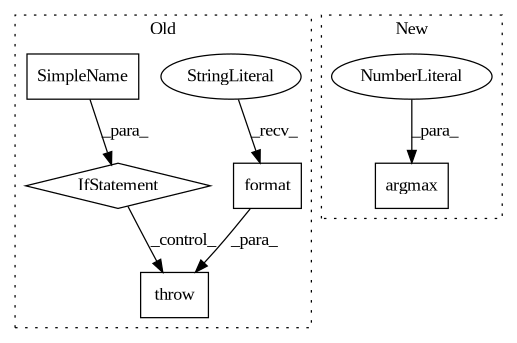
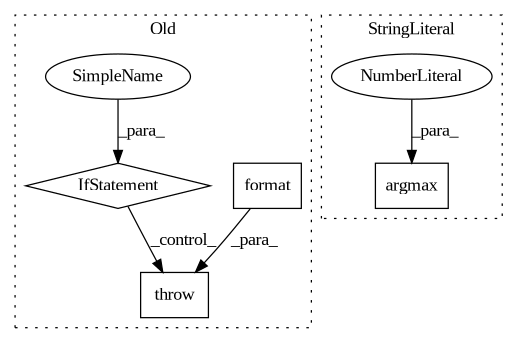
cluster "New": label "New" -> "StringLiteral"
node "SimpleName": shape box -> ellipse
node "StringLiteral": removed
